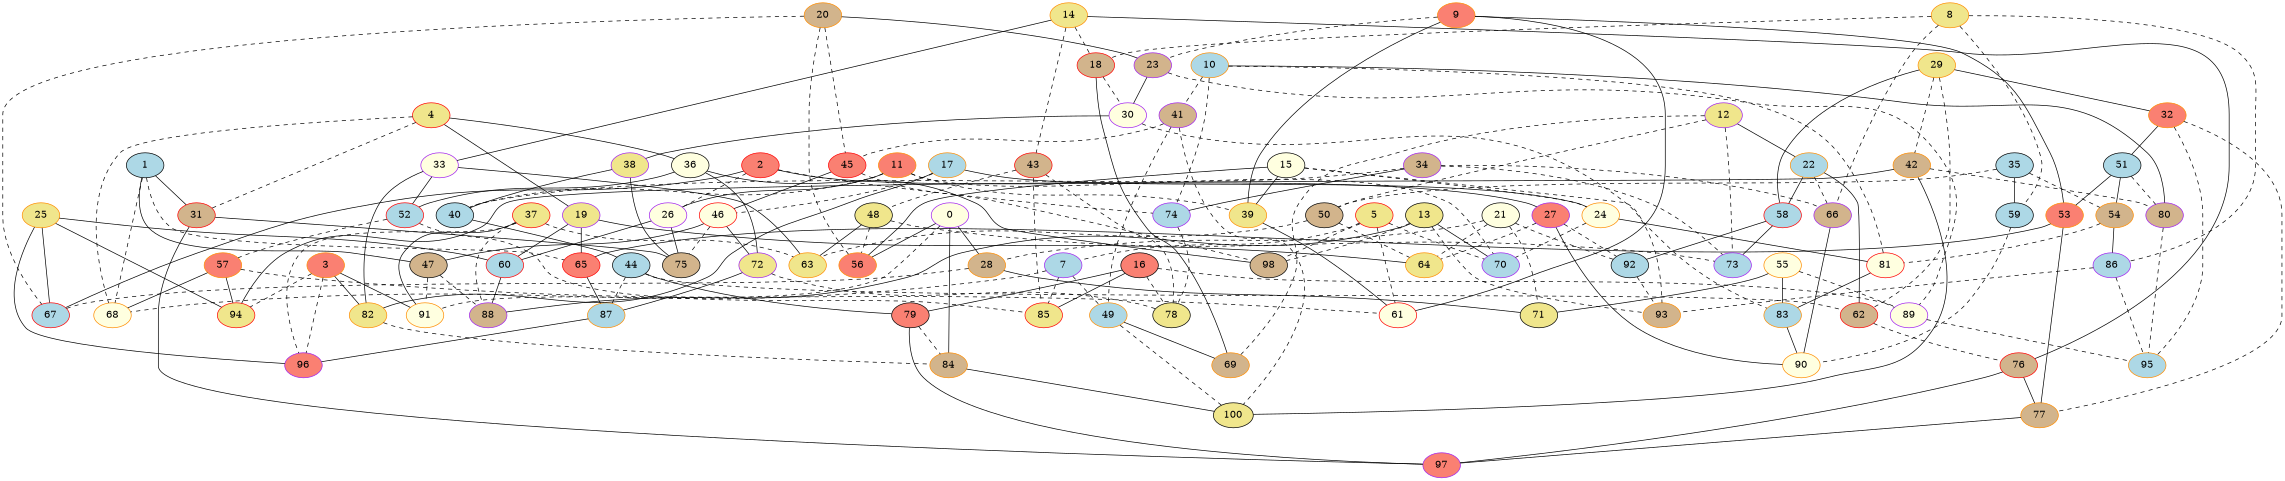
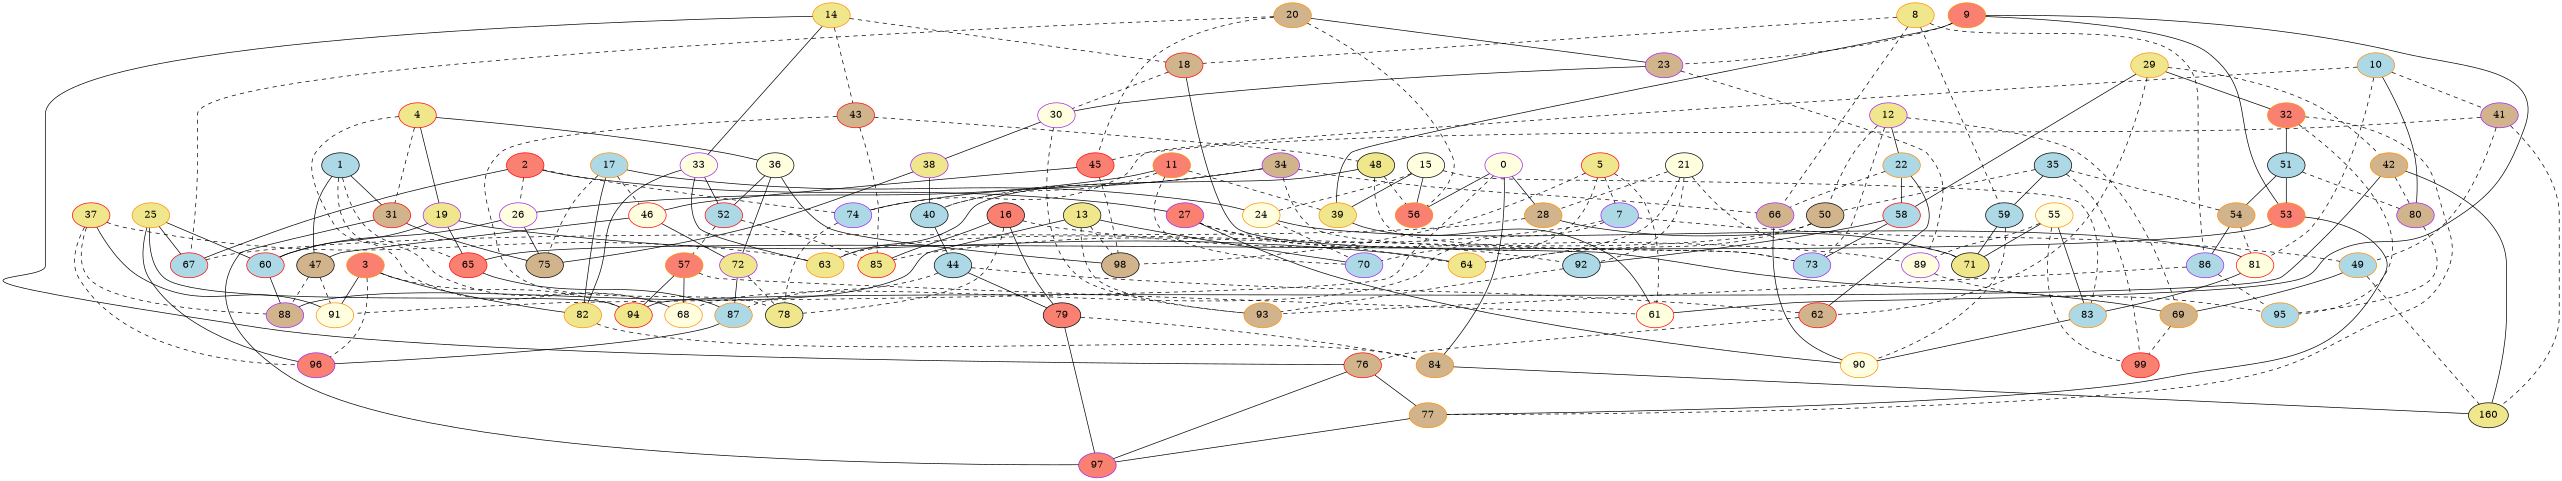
edge "59" -- "71": added
edge "46" -- "75": now "17" -- "75"
node "99": added
node "100": label "100" -> "160"
